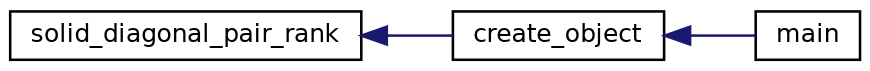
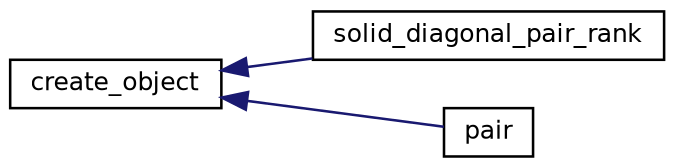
edge "create_object" -> "solid_diagonal_pair_rank": reversed
node "main": label "main" -> "pair"
